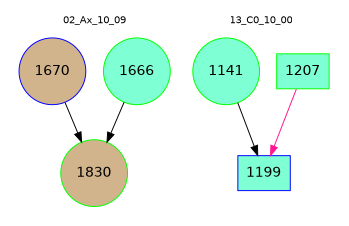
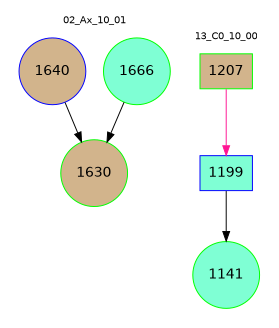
cluster "02_Ax_10_09": label "02_Ax_10_09" -> "02_Ax_10_01"
node "1670": label "1670" -> "1640"
node "1207": fillcolor aquamarine -> tan
edge "1141" -> "1199": reversed
node "1830": label "1830" -> "1630"
